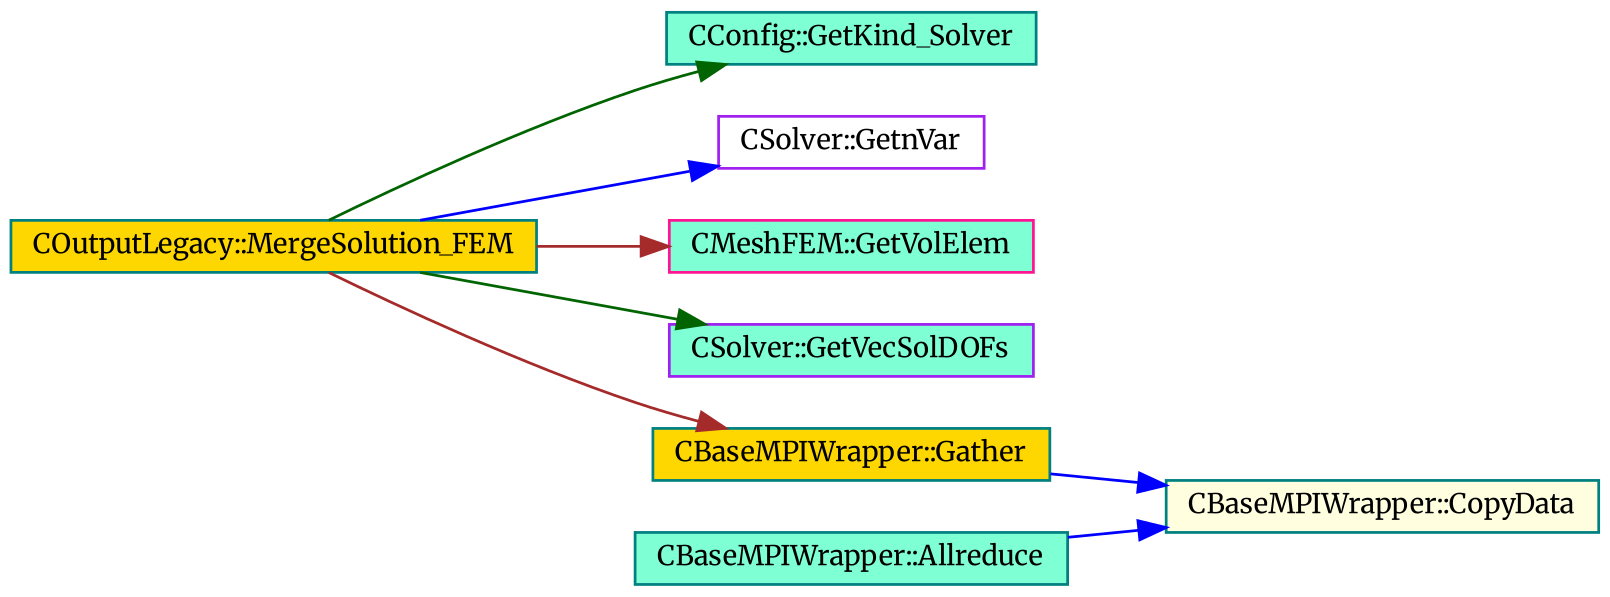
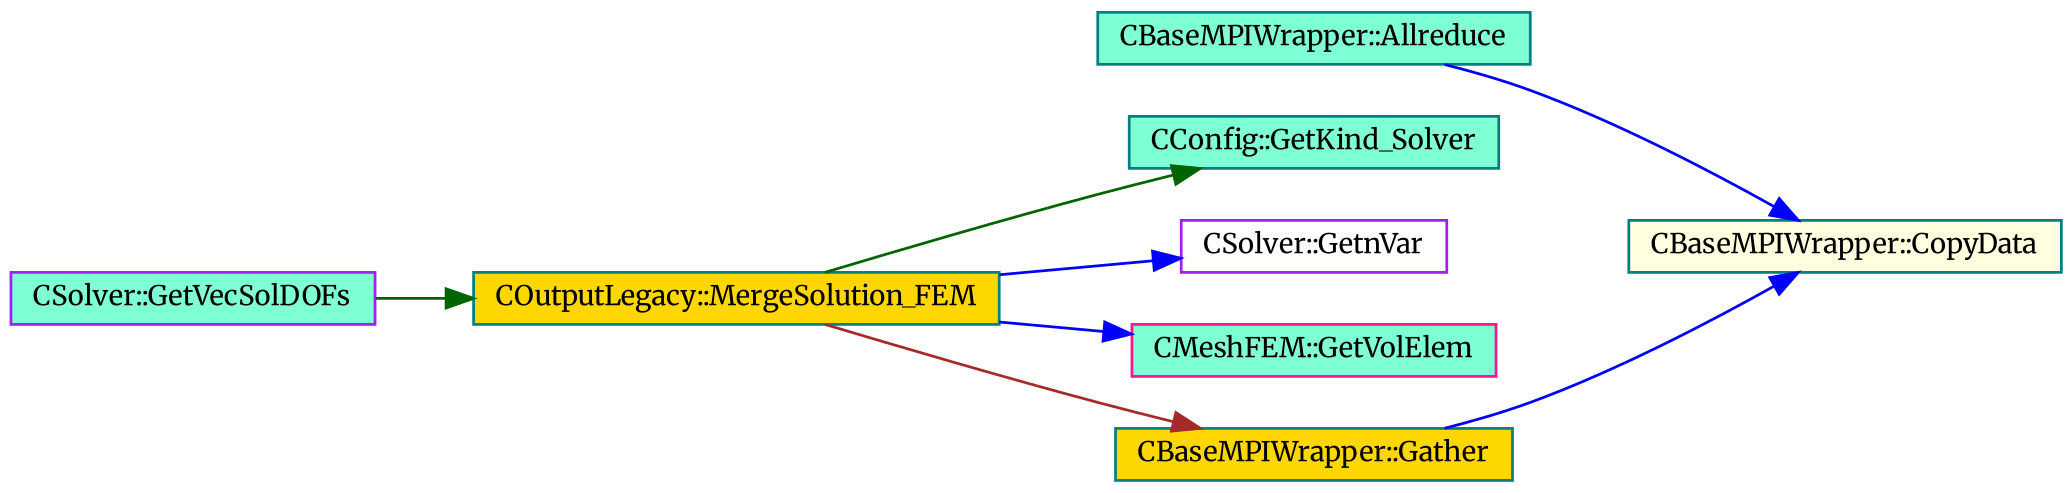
edge "COutputLegacy::MergeSolution_FEM" -> "CMeshFEM::GetVolElem": color brown -> blue
edge "COutputLegacy::MergeSolution_FEM" -> "CSolver::GetVecSolDOFs": reversed
